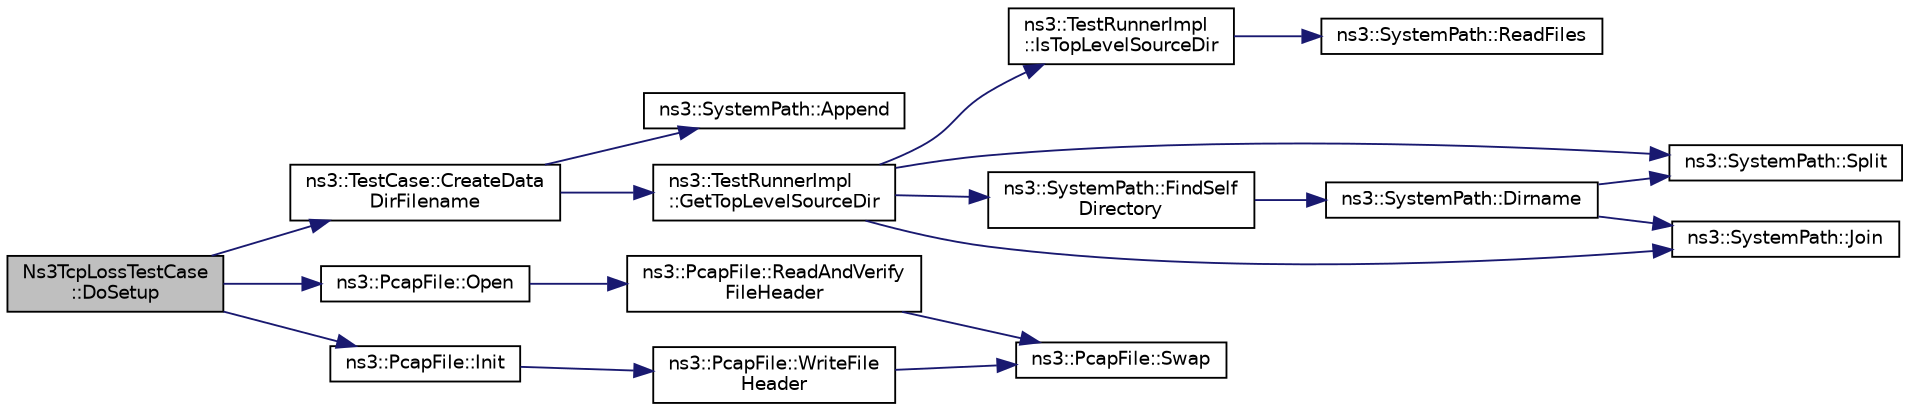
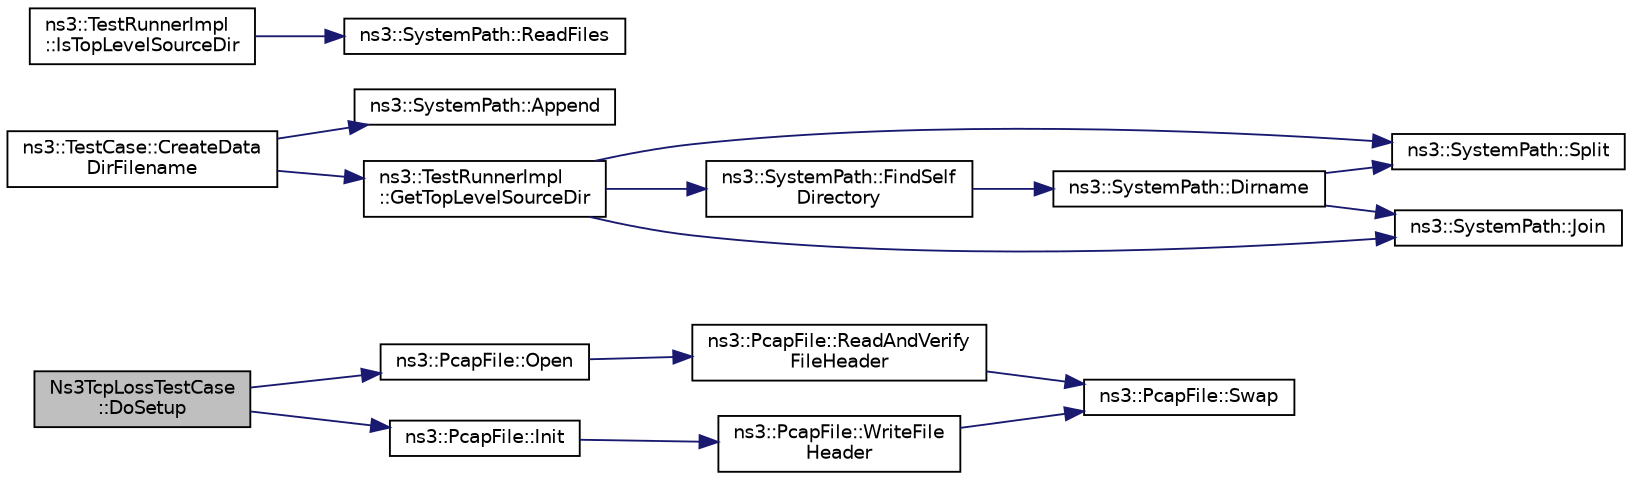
edge "ns3::TestRunnerImpl ::GetTopLevelSourceDir" -> "ns3::TestRunnerImpl ::IsTopLevelSourceDir": removed
edge "Ns3TcpLossTestCase ::DoSetup" -> "ns3::TestCase::CreateData DirFilename": removed
